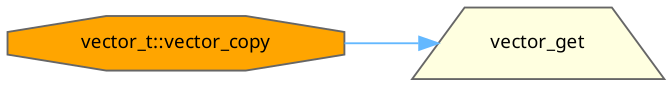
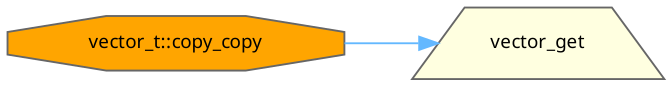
node "vector_t::vector_copy": label "vector_t::vector_copy" -> "vector_t::copy_copy"
